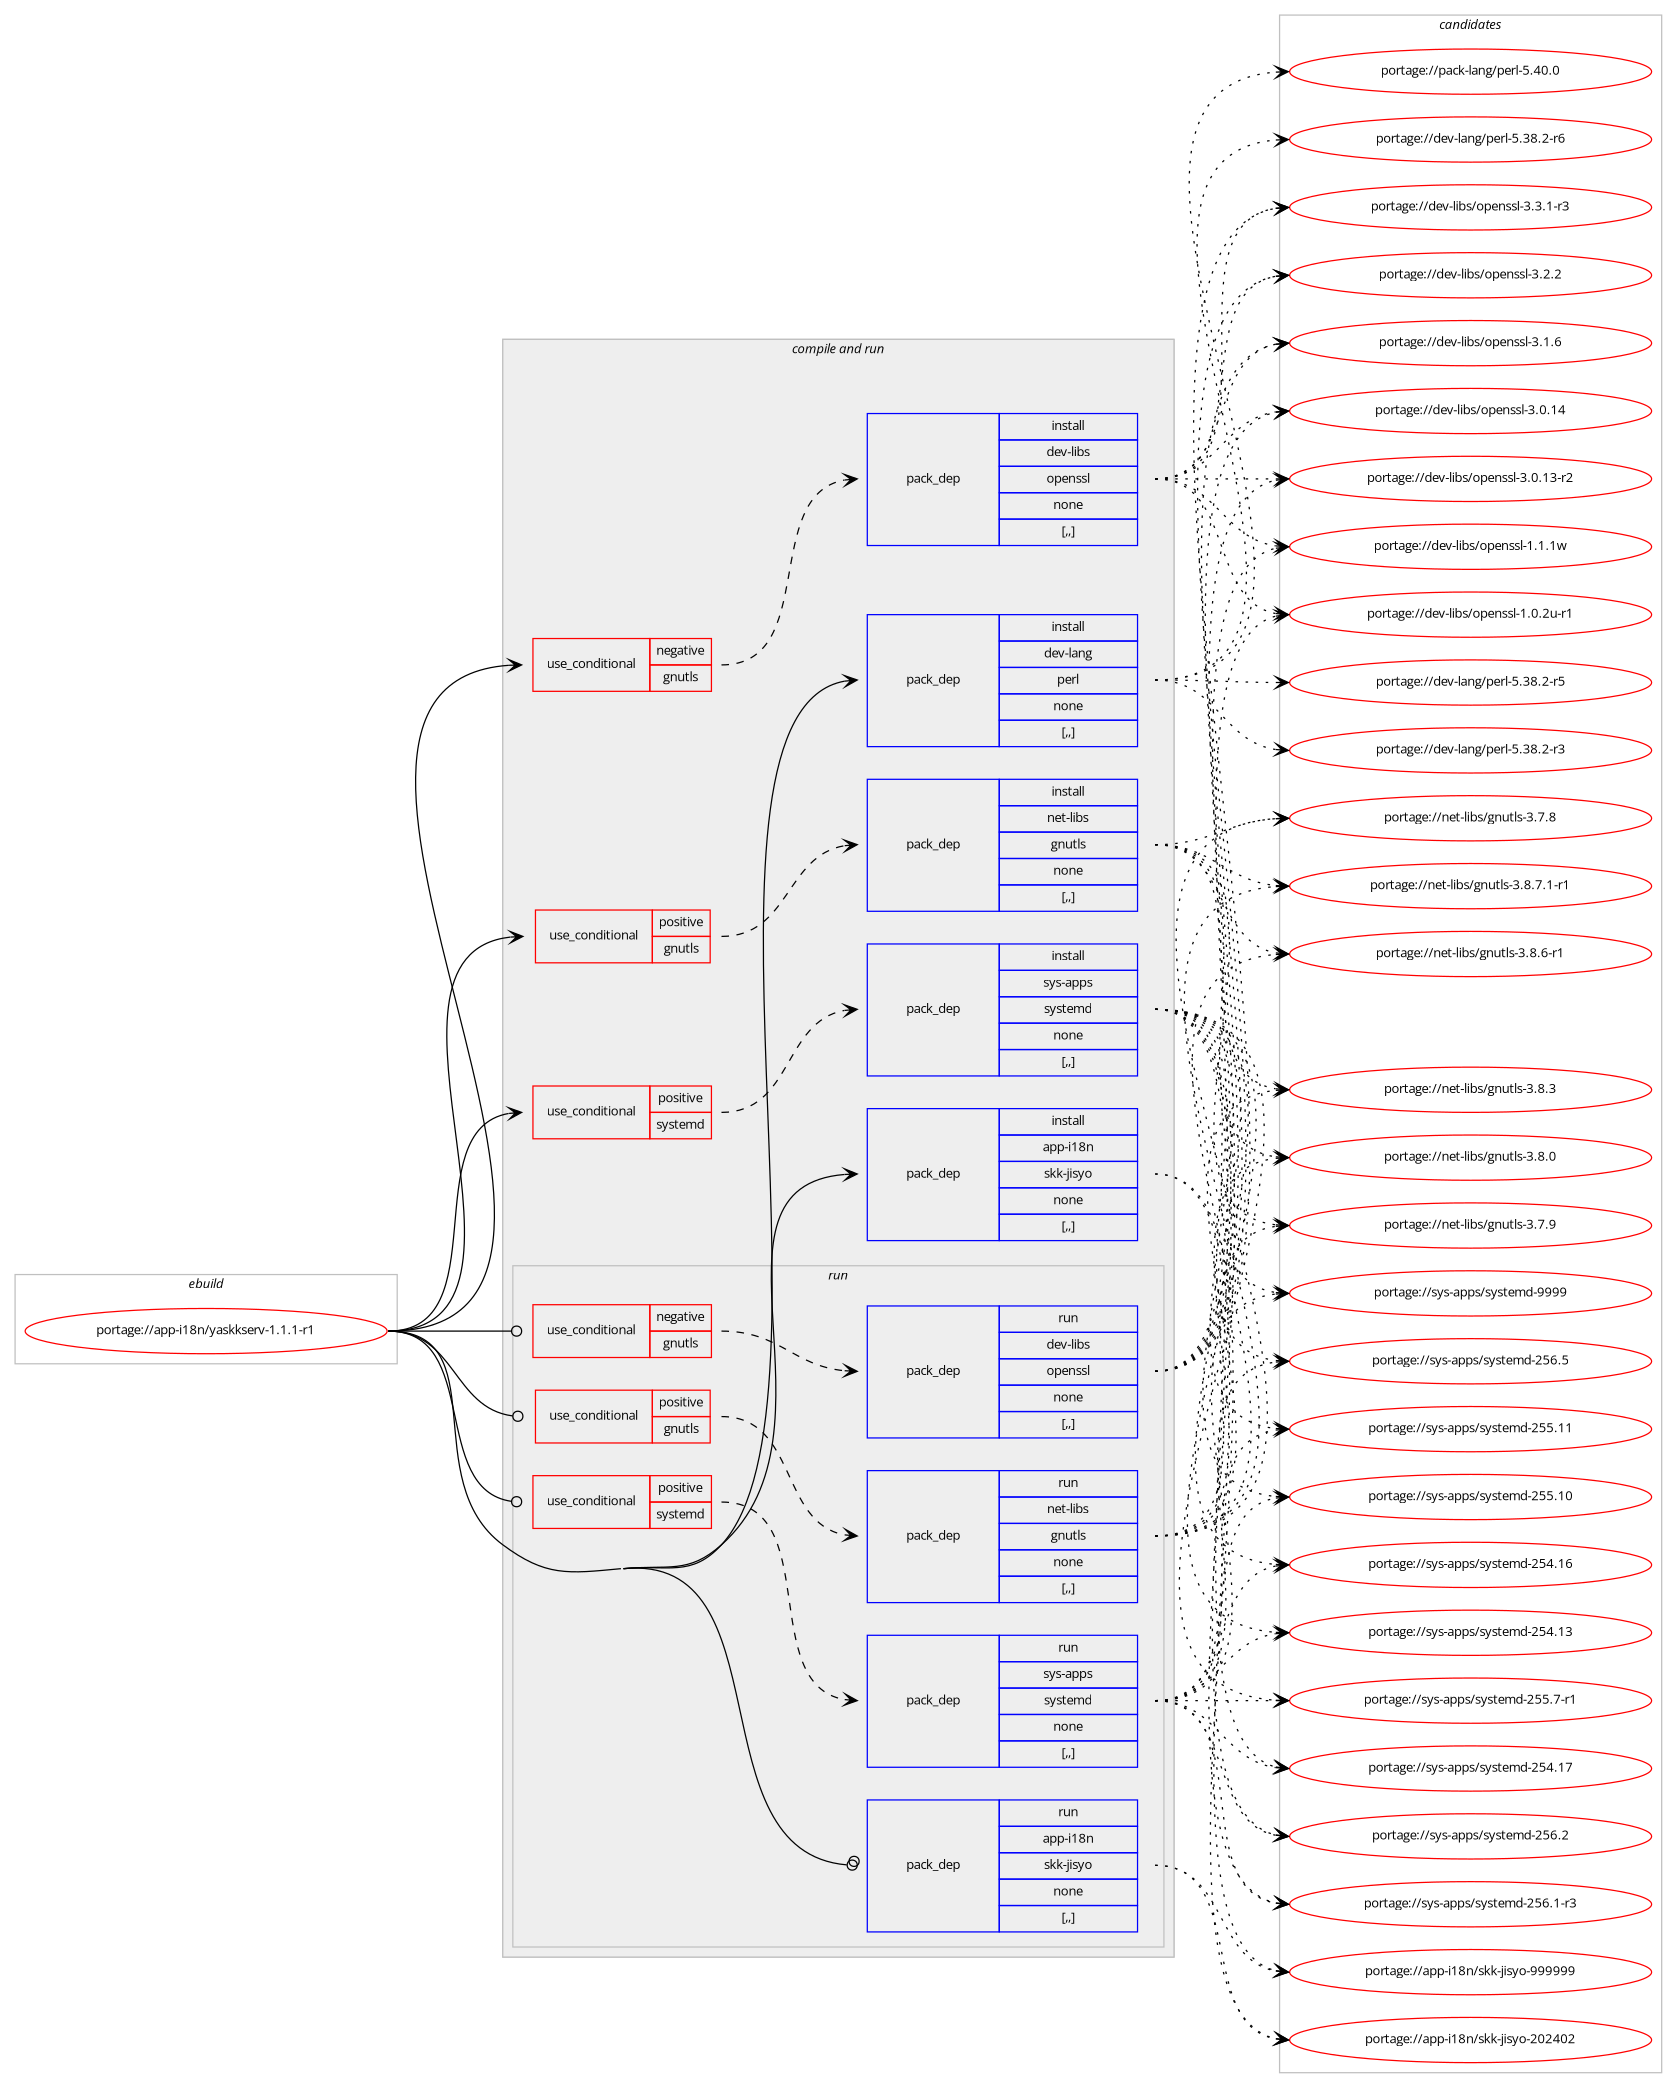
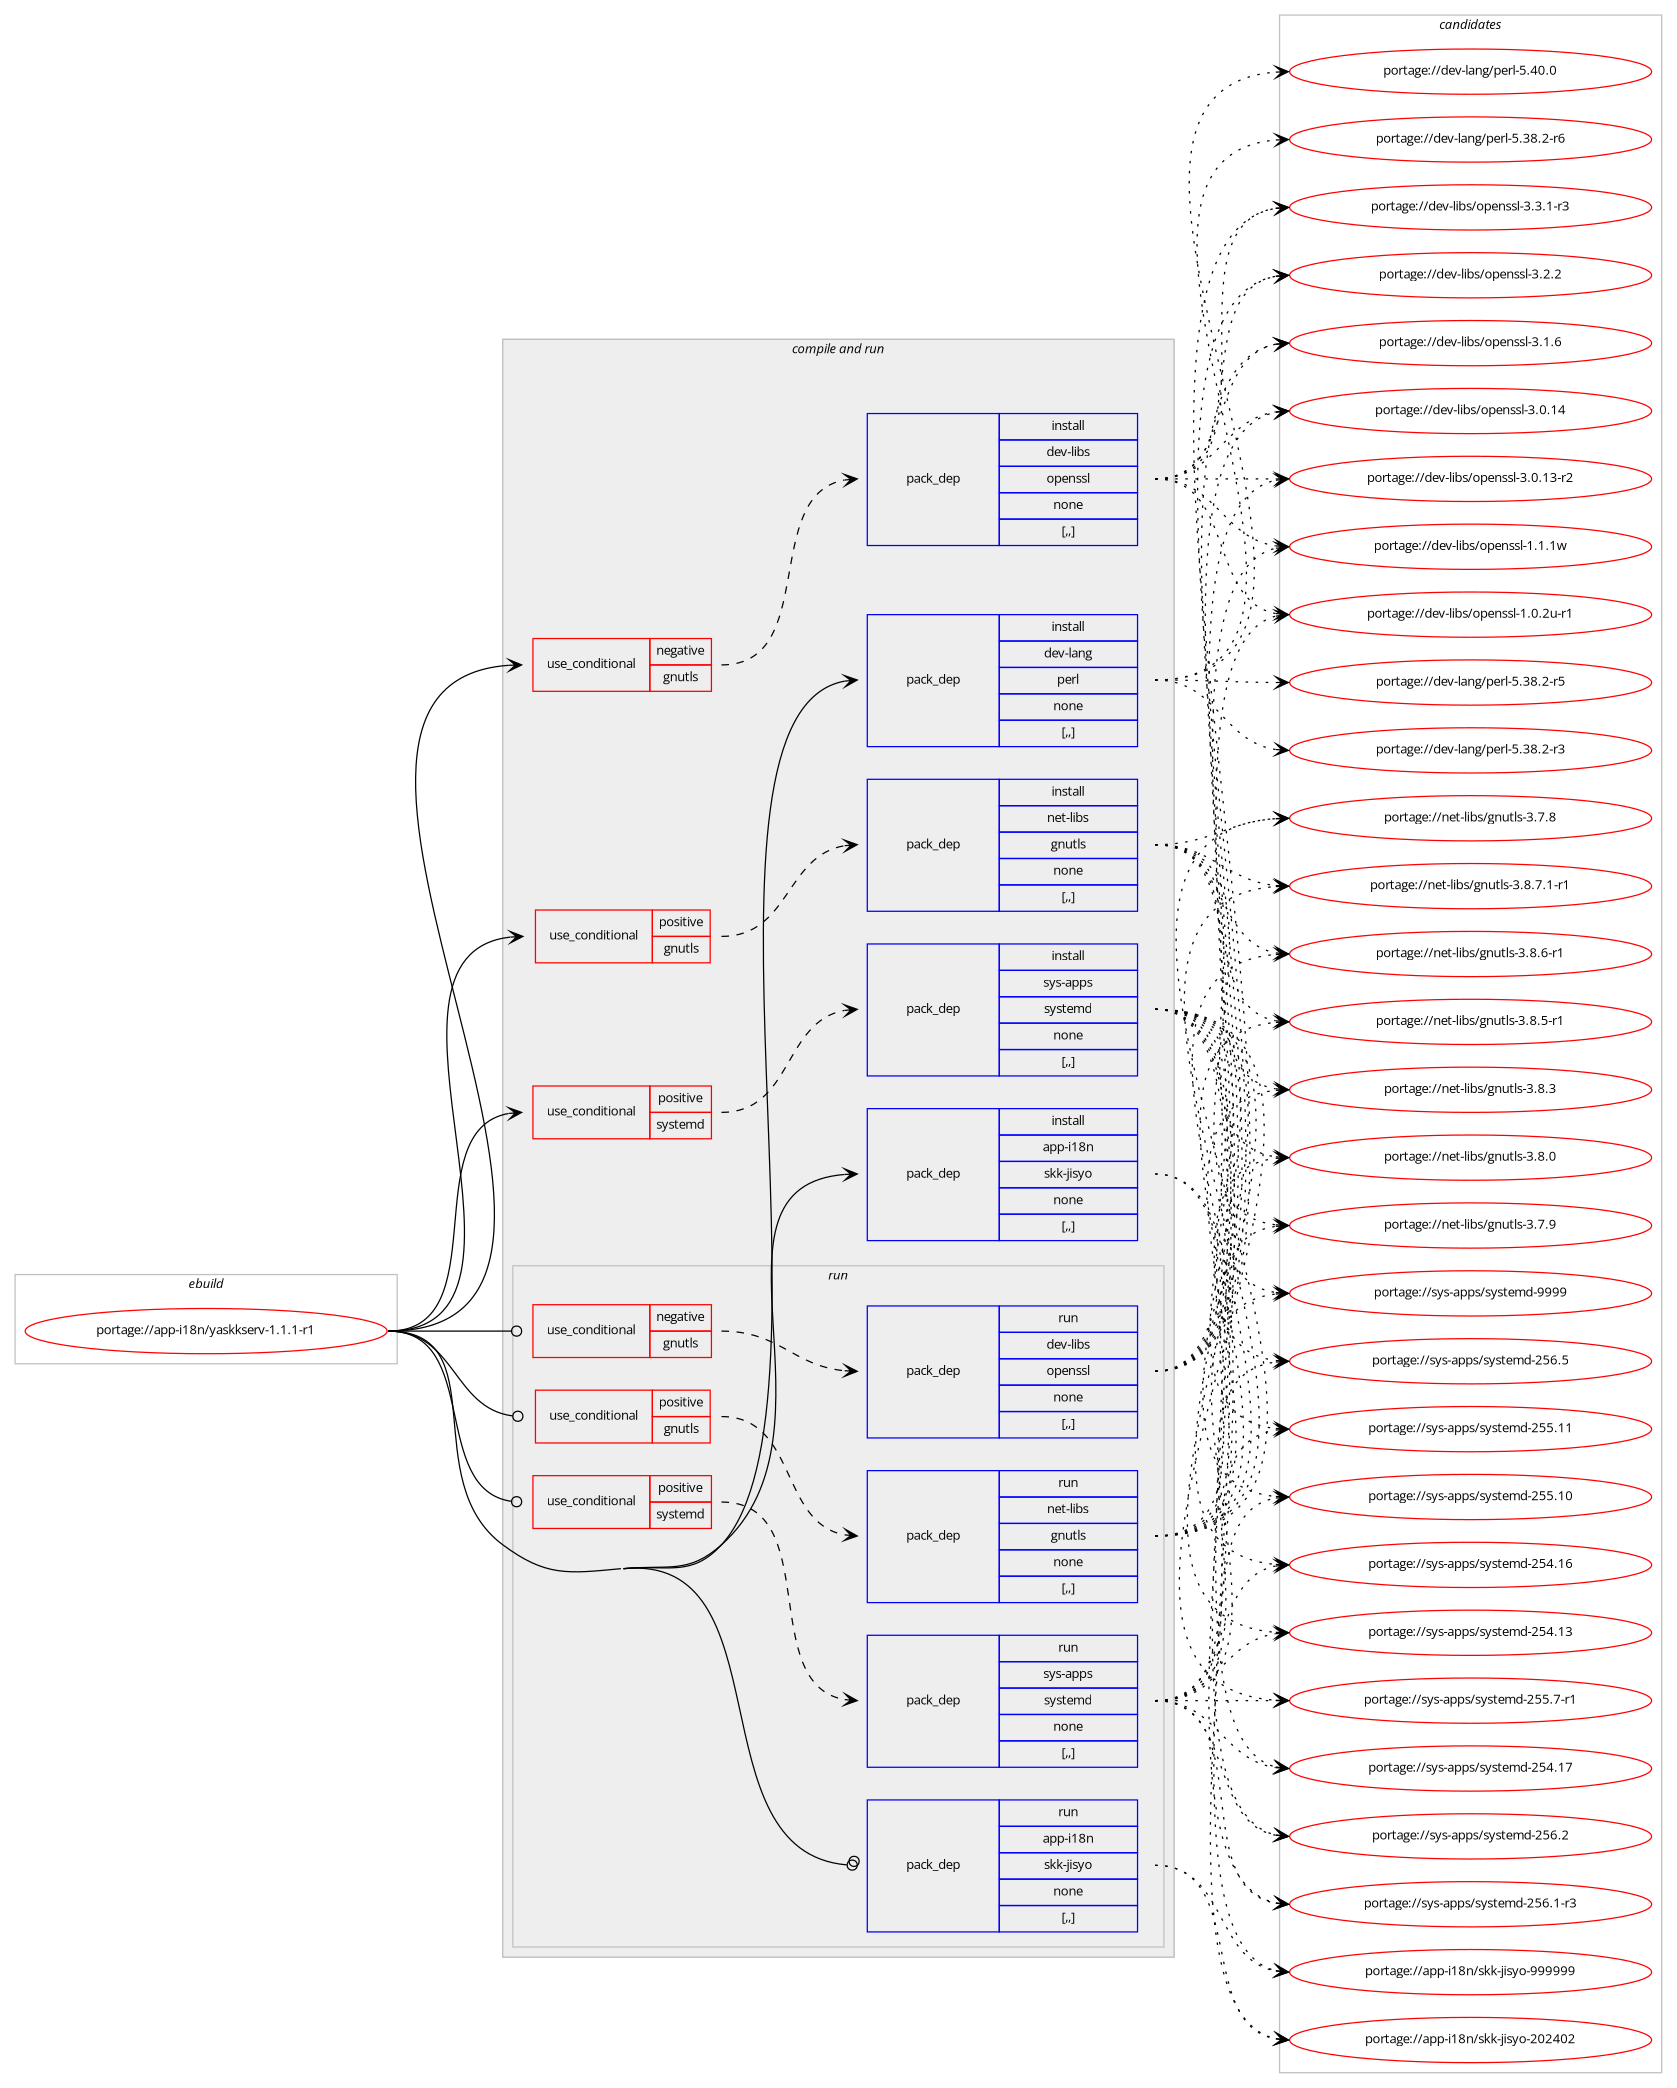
node "portage://pack-lang/perl-5.40.0": label "portage://pack-lang/perl-5.40.0" -> "portage://dev-lang/perl-5.40.0"
node "portage://net-libs/gnutls-3.8.5-r1": added
